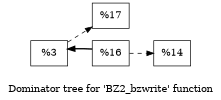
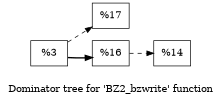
edge "%16" -> "%3": reversed
